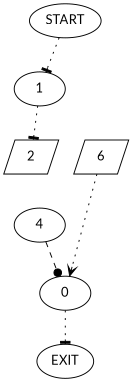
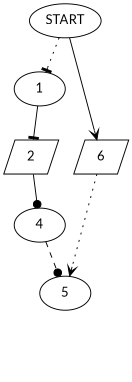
edge "START" -> "6": added
edge "1" -> "2": style dotted -> solid
edge "2" -> "4": added
node "0": label "0" -> "5"
node "EXIT": removed
